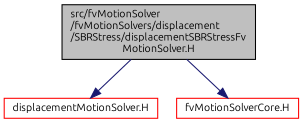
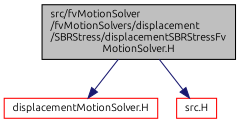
node "fvMotionSolverCore.H": label "fvMotionSolverCore.H" -> "src.H"
